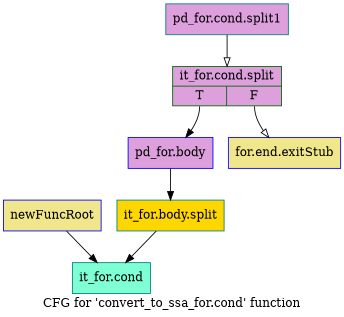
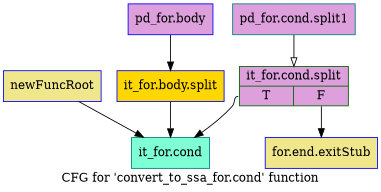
edge "it_for.cond.split" -> "pd_for.body": now "it_for.cond.split" -> "it_for.cond"
edge "it_for.cond.split" -> "for.end.exitStub": arrowhead onormal -> normal
node "it_for.body.split": color teal -> blue
